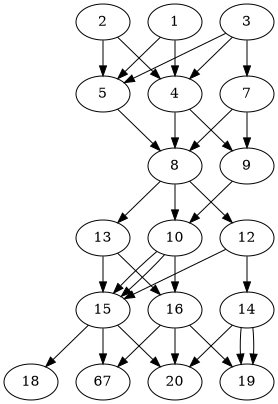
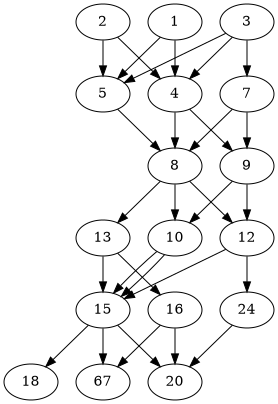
edge "9" -> "12": added
edge "10" -> "16": removed
node "14": label "14" -> "24"
node "19": removed
